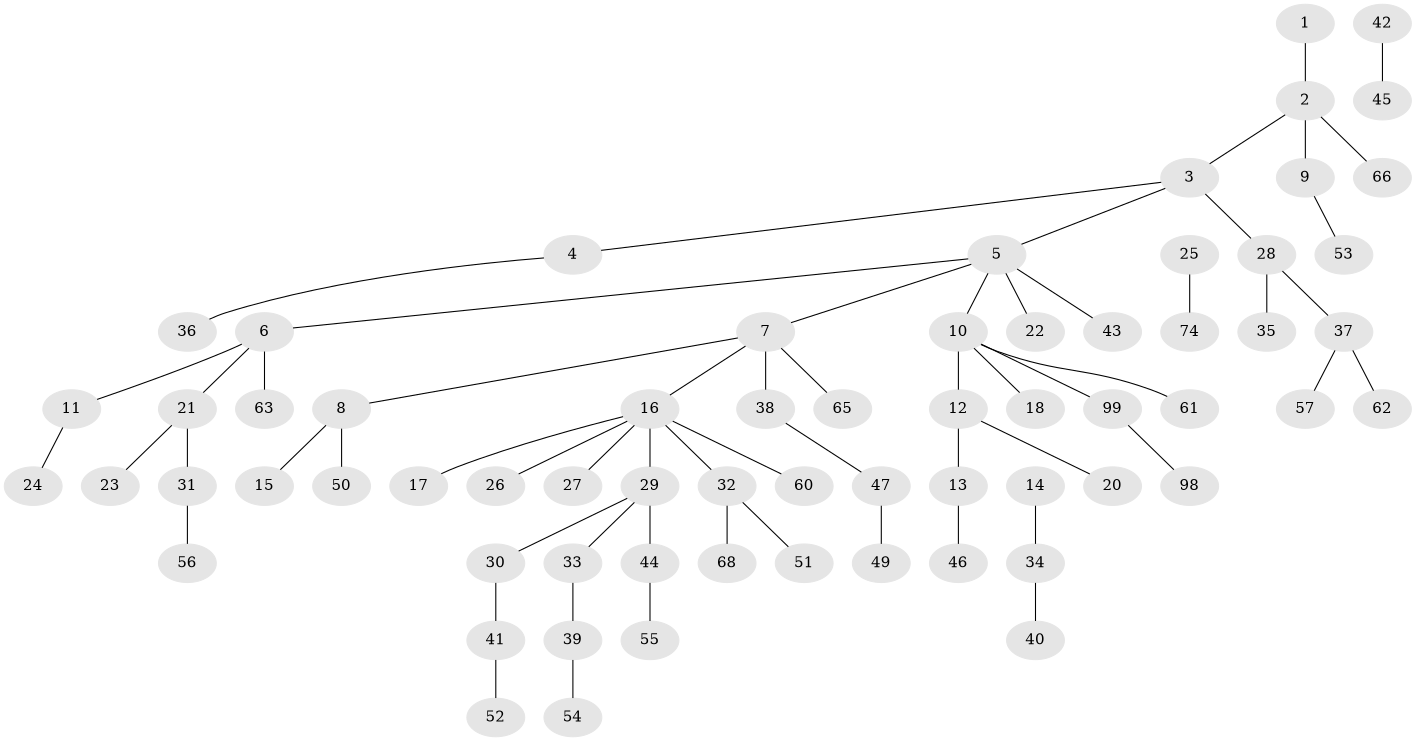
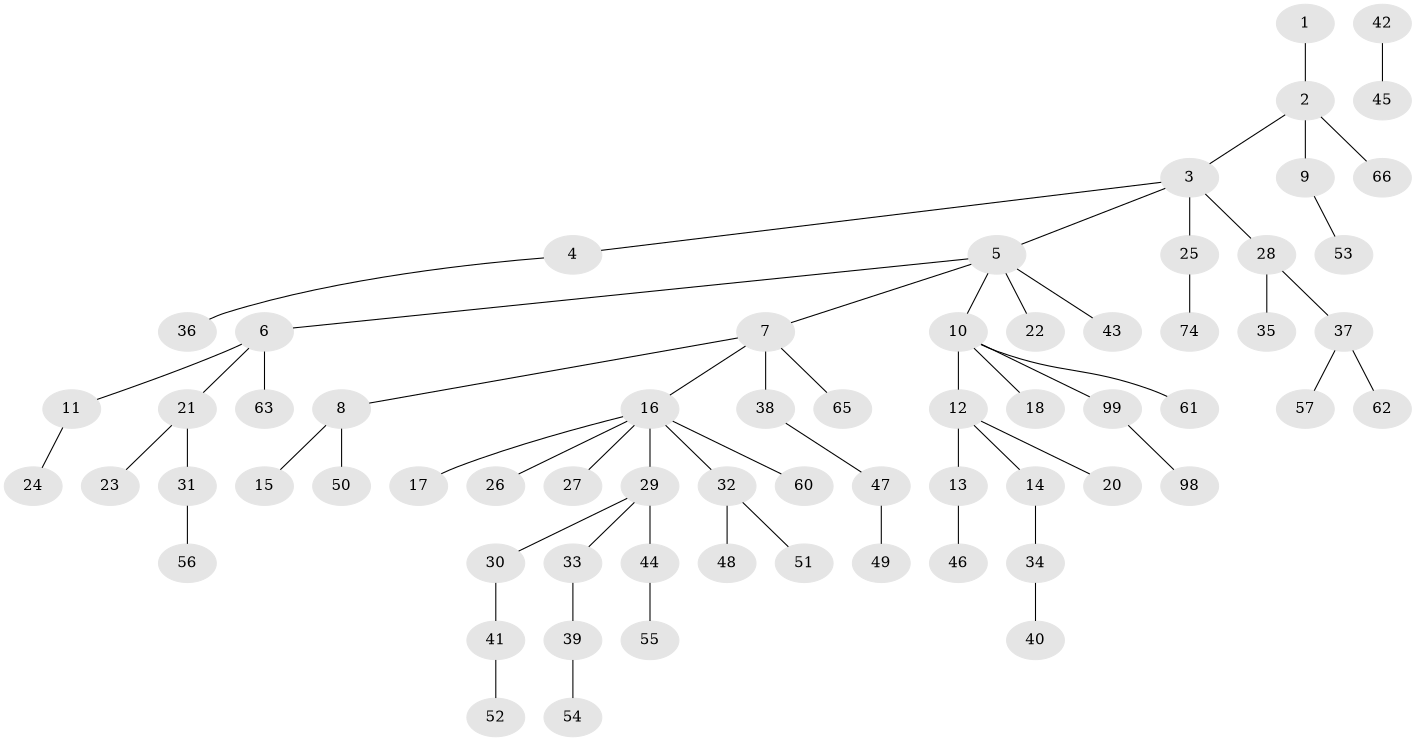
edge "3" -- "25": added
edge "12" -- "14": added
node "68": label "68" -> "48"
